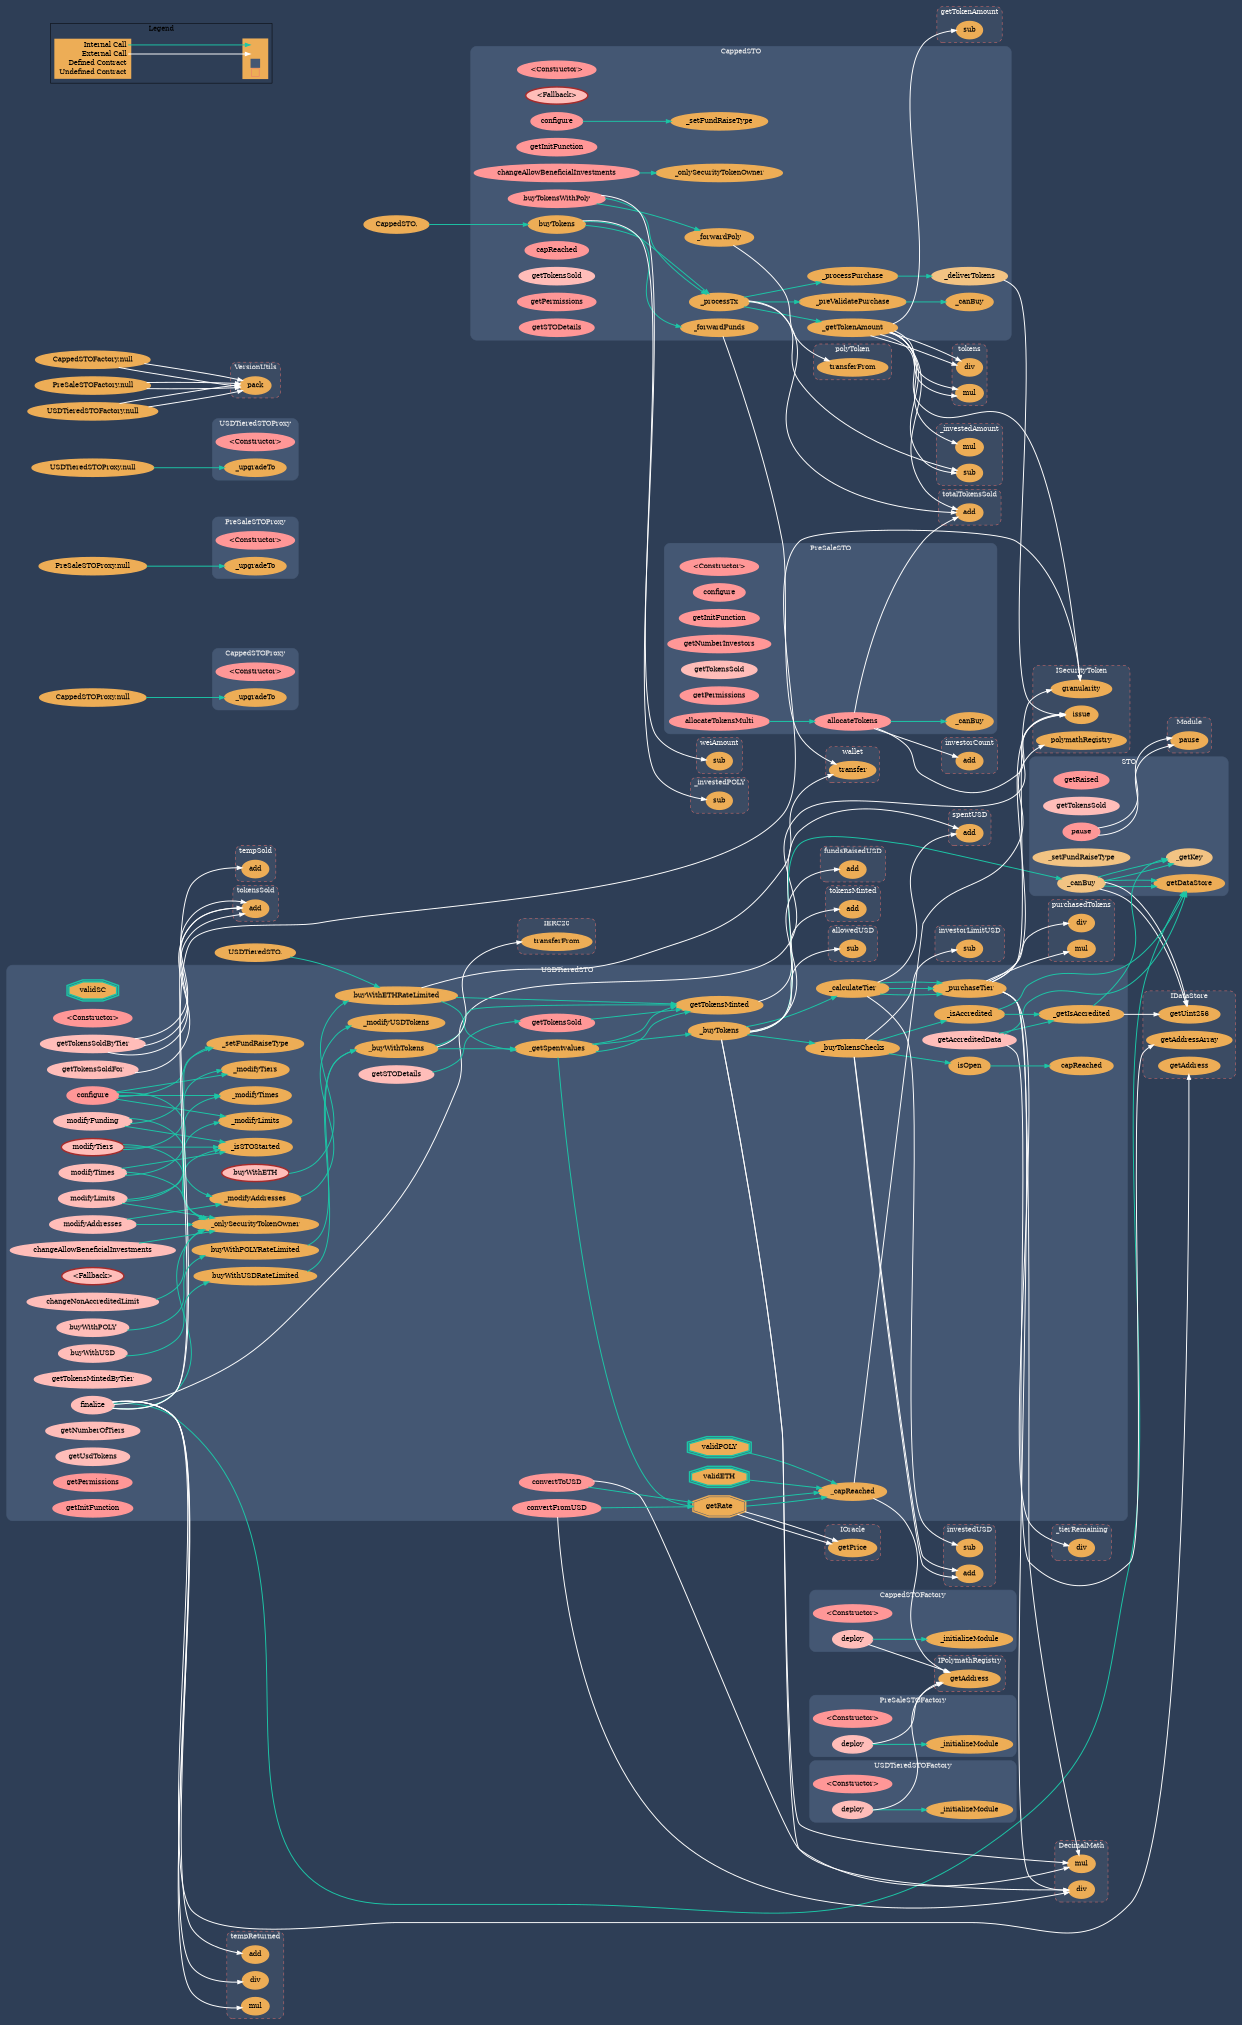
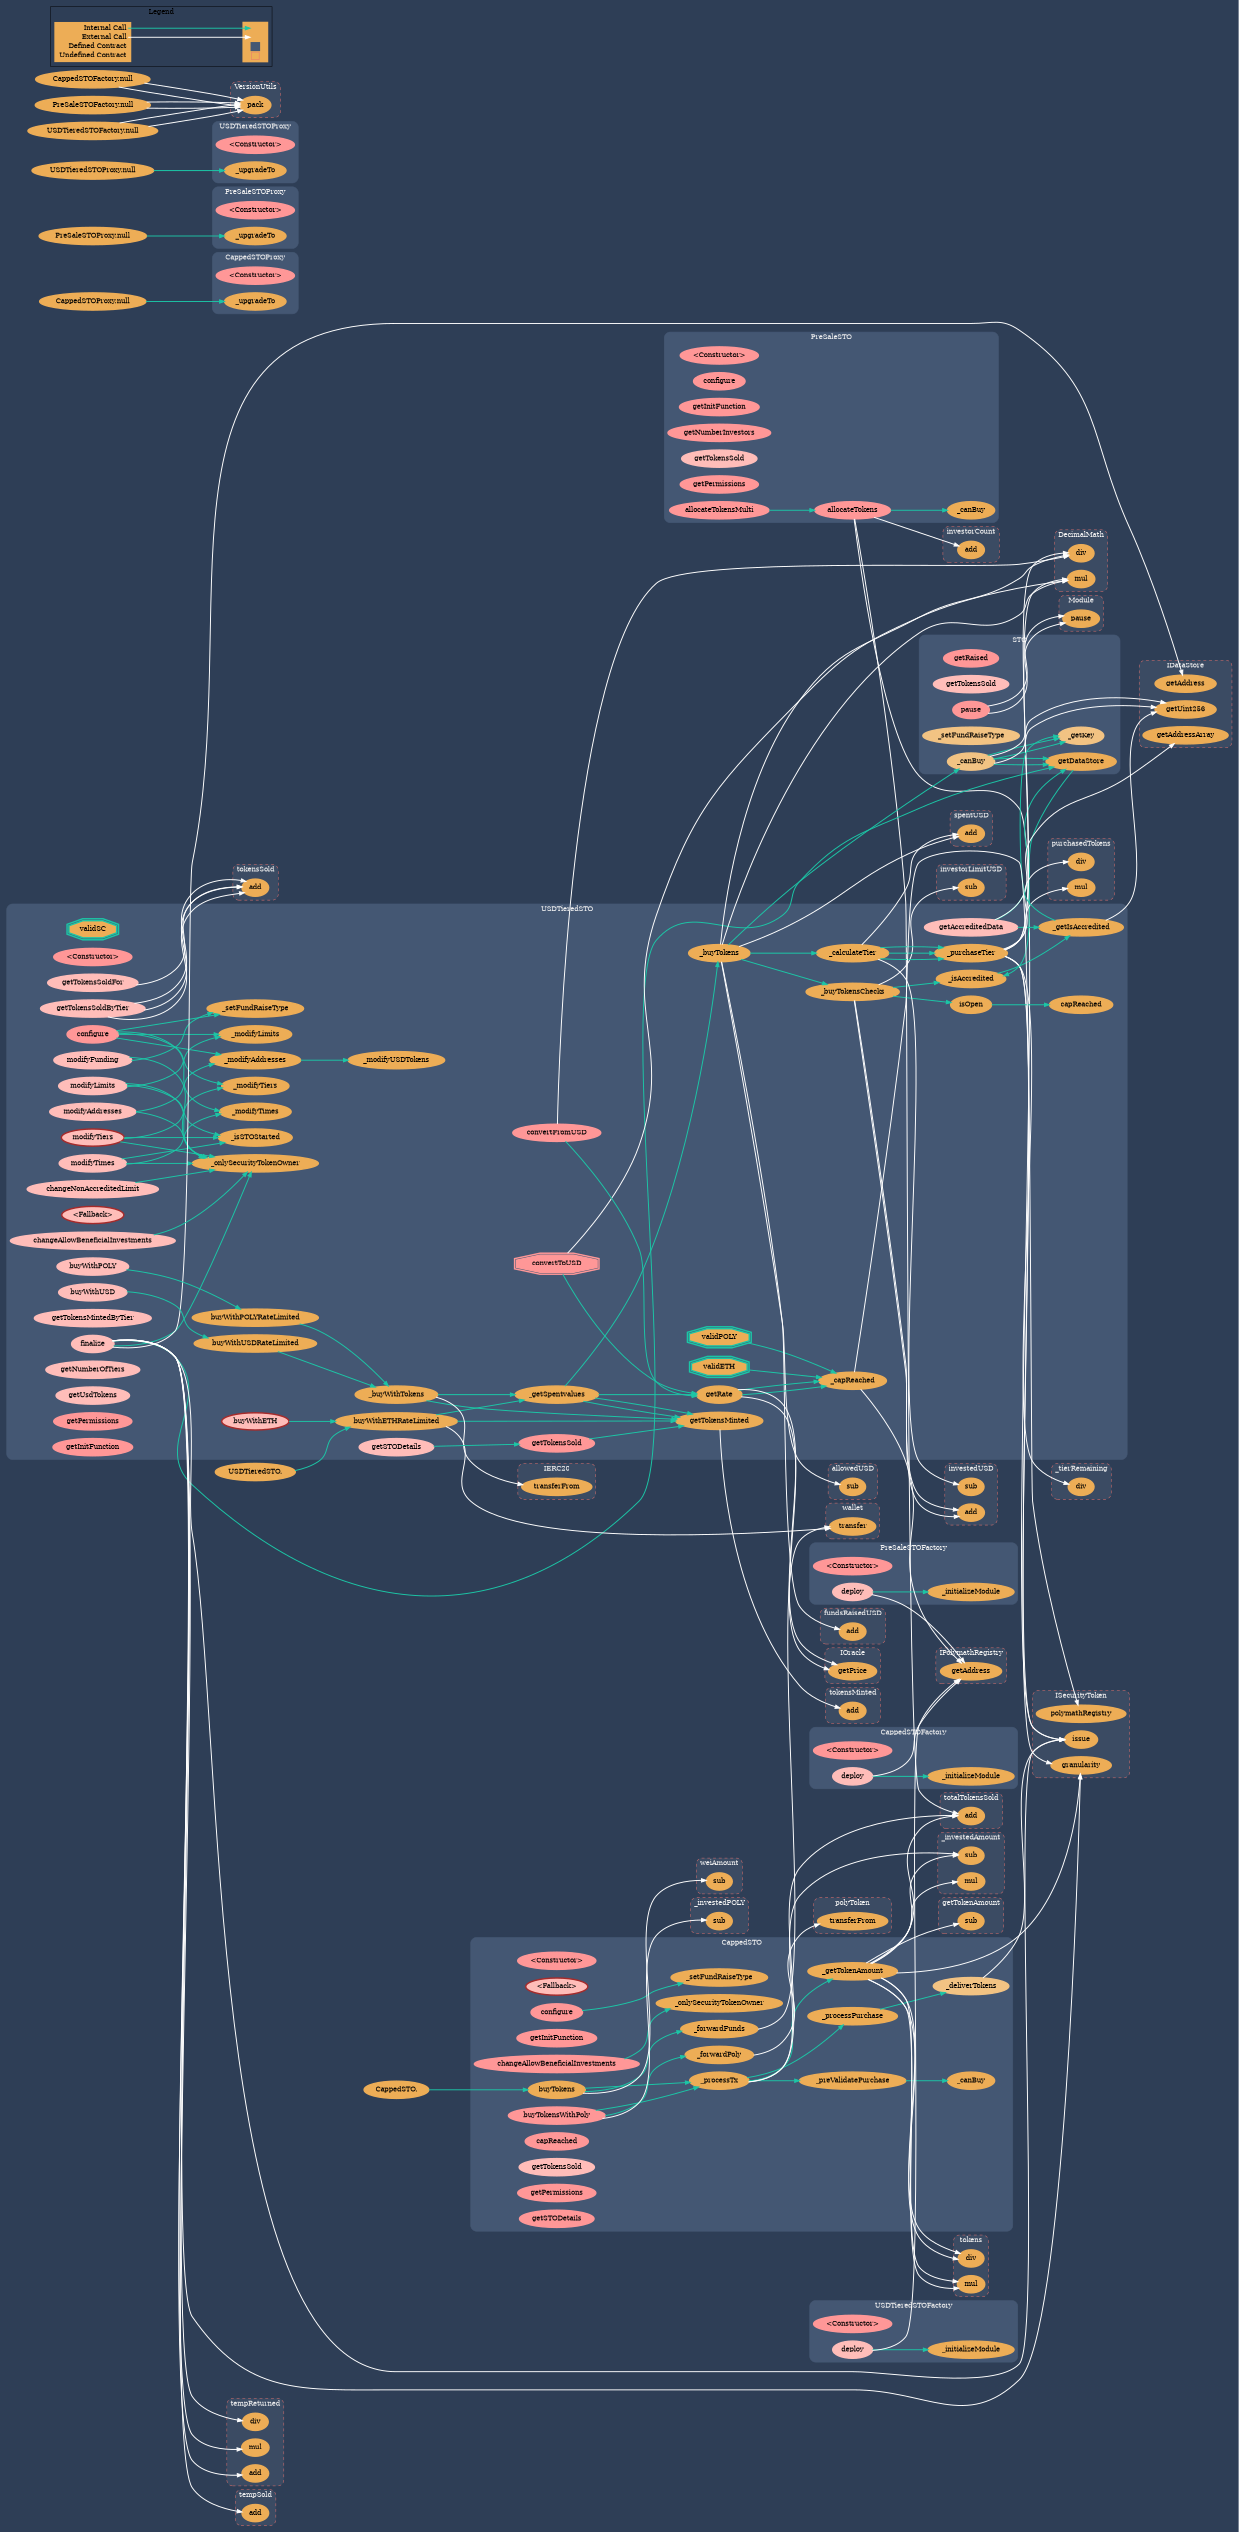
edge "_isAccredited" -> "getDataStore": reversed
edge "modifyFunding" -> "_isSTOStarted": removed
node "convertToUSD": shape ellipse -> doubleoctagon
node "getRate": shape doubleoctagon -> ellipse
